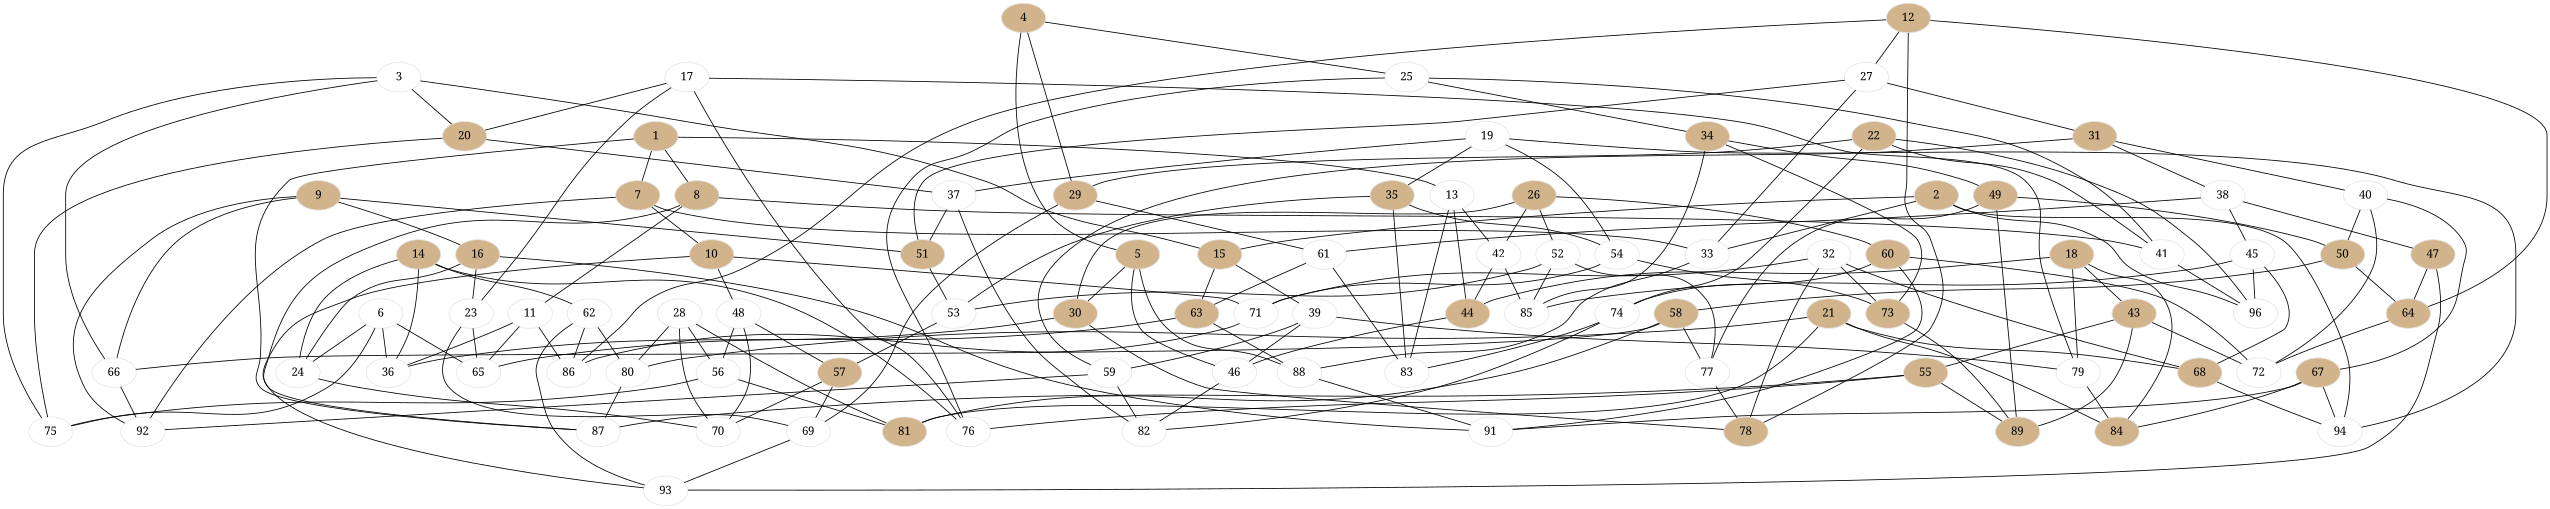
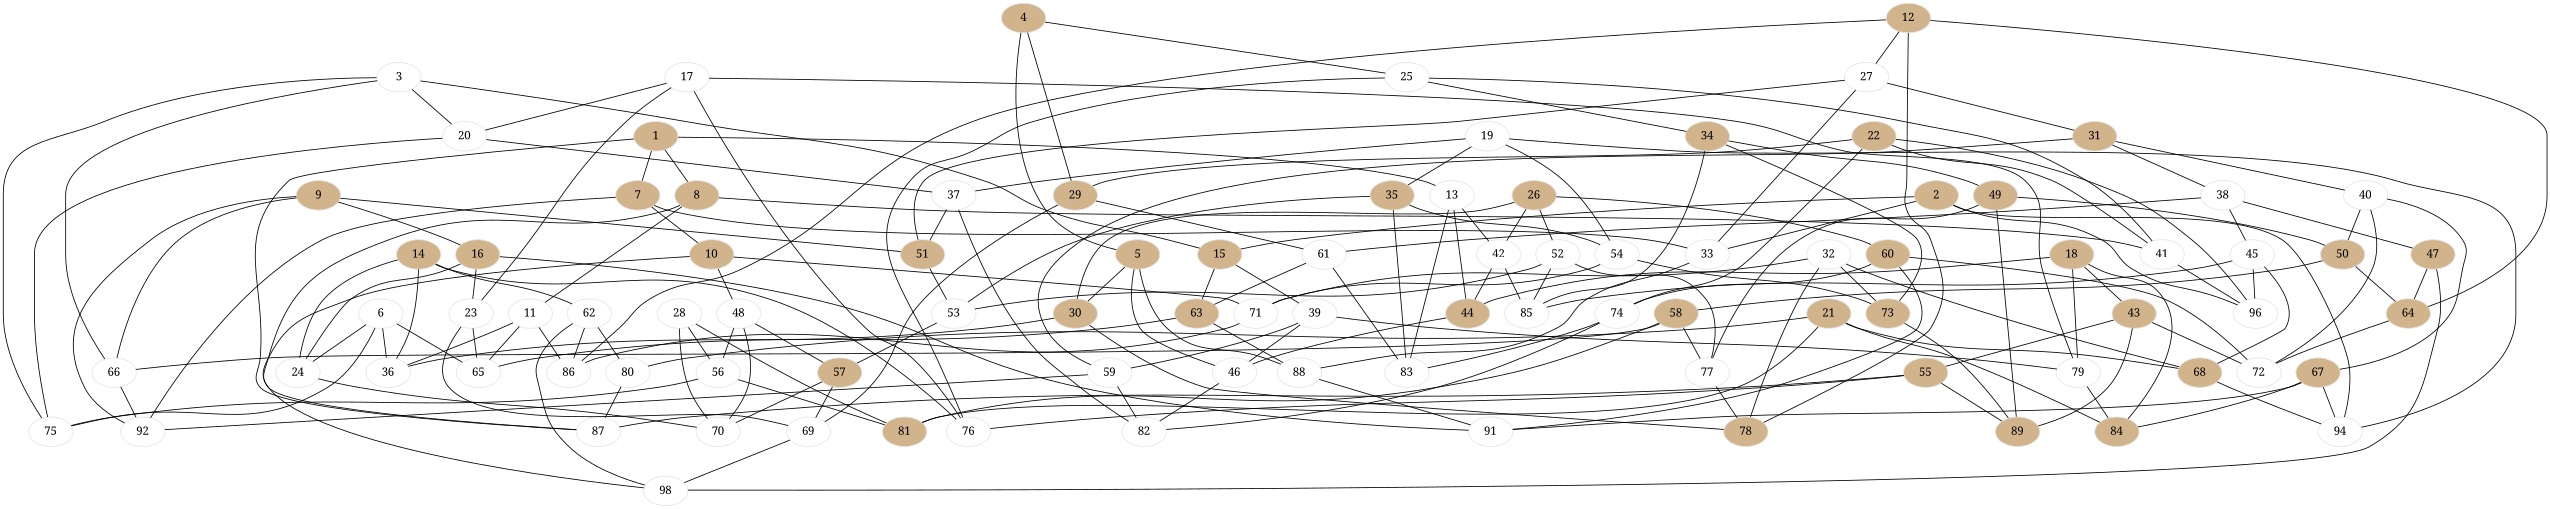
node "20": fillcolor tan -> white
edge "28" -- "80": removed
node "93": label "93" -> "98"
